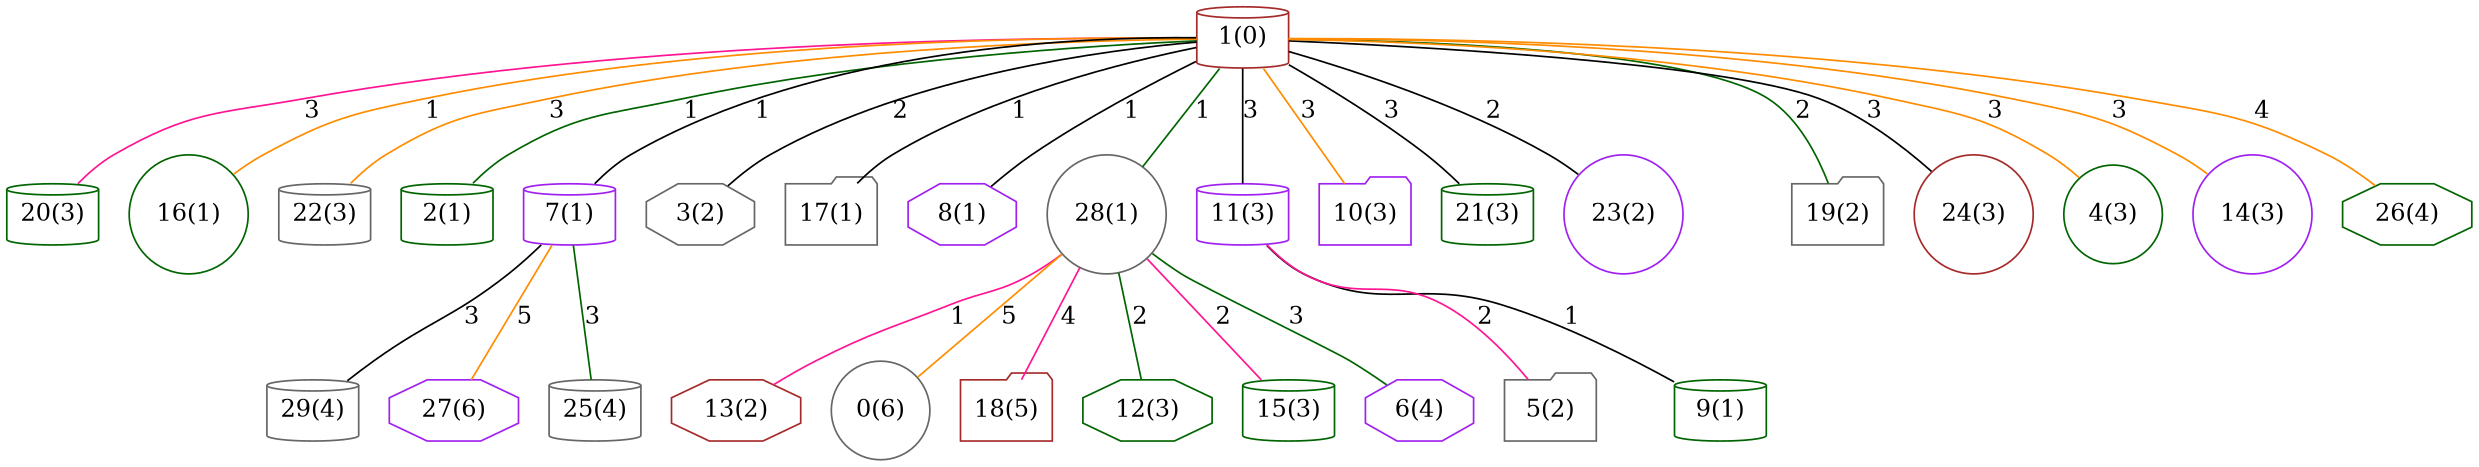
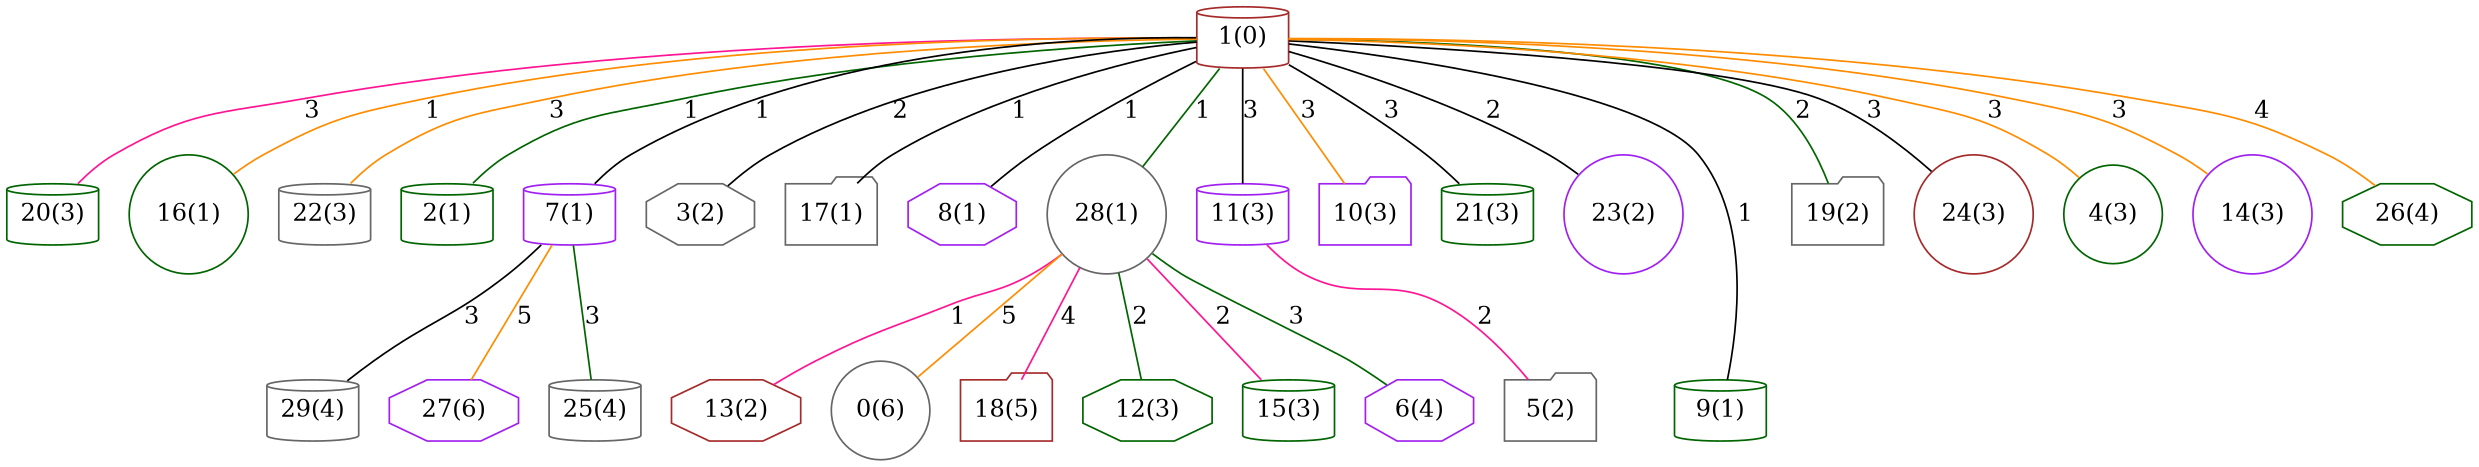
edge "11(3)" -- "9(1)": now "1(0)" -- "9(1)"
